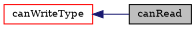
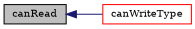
edge "canRead" -> "canWriteType": reversed
